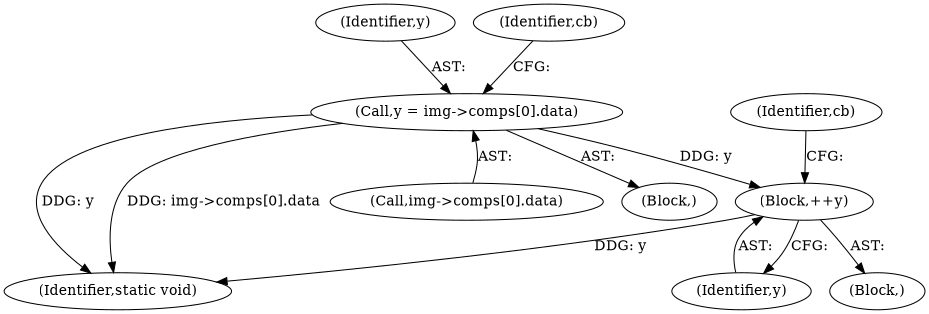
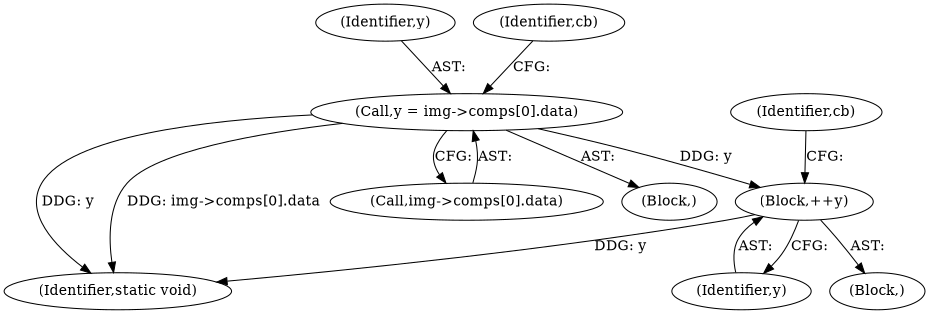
edge "(Call,y = img->comps[0].data)" -> "(Call,img->comps[0].data)": added, label "CFG:"
